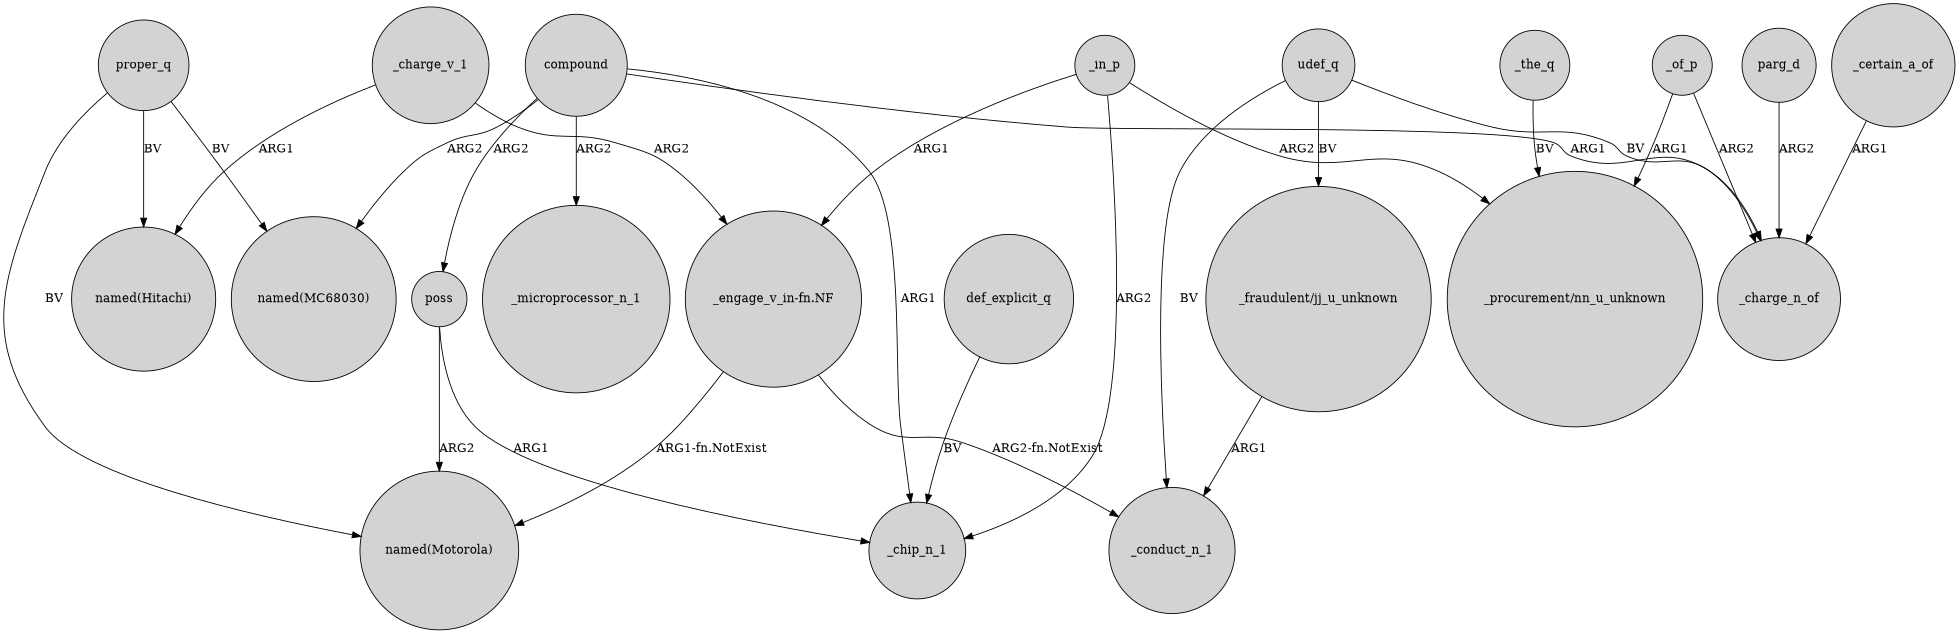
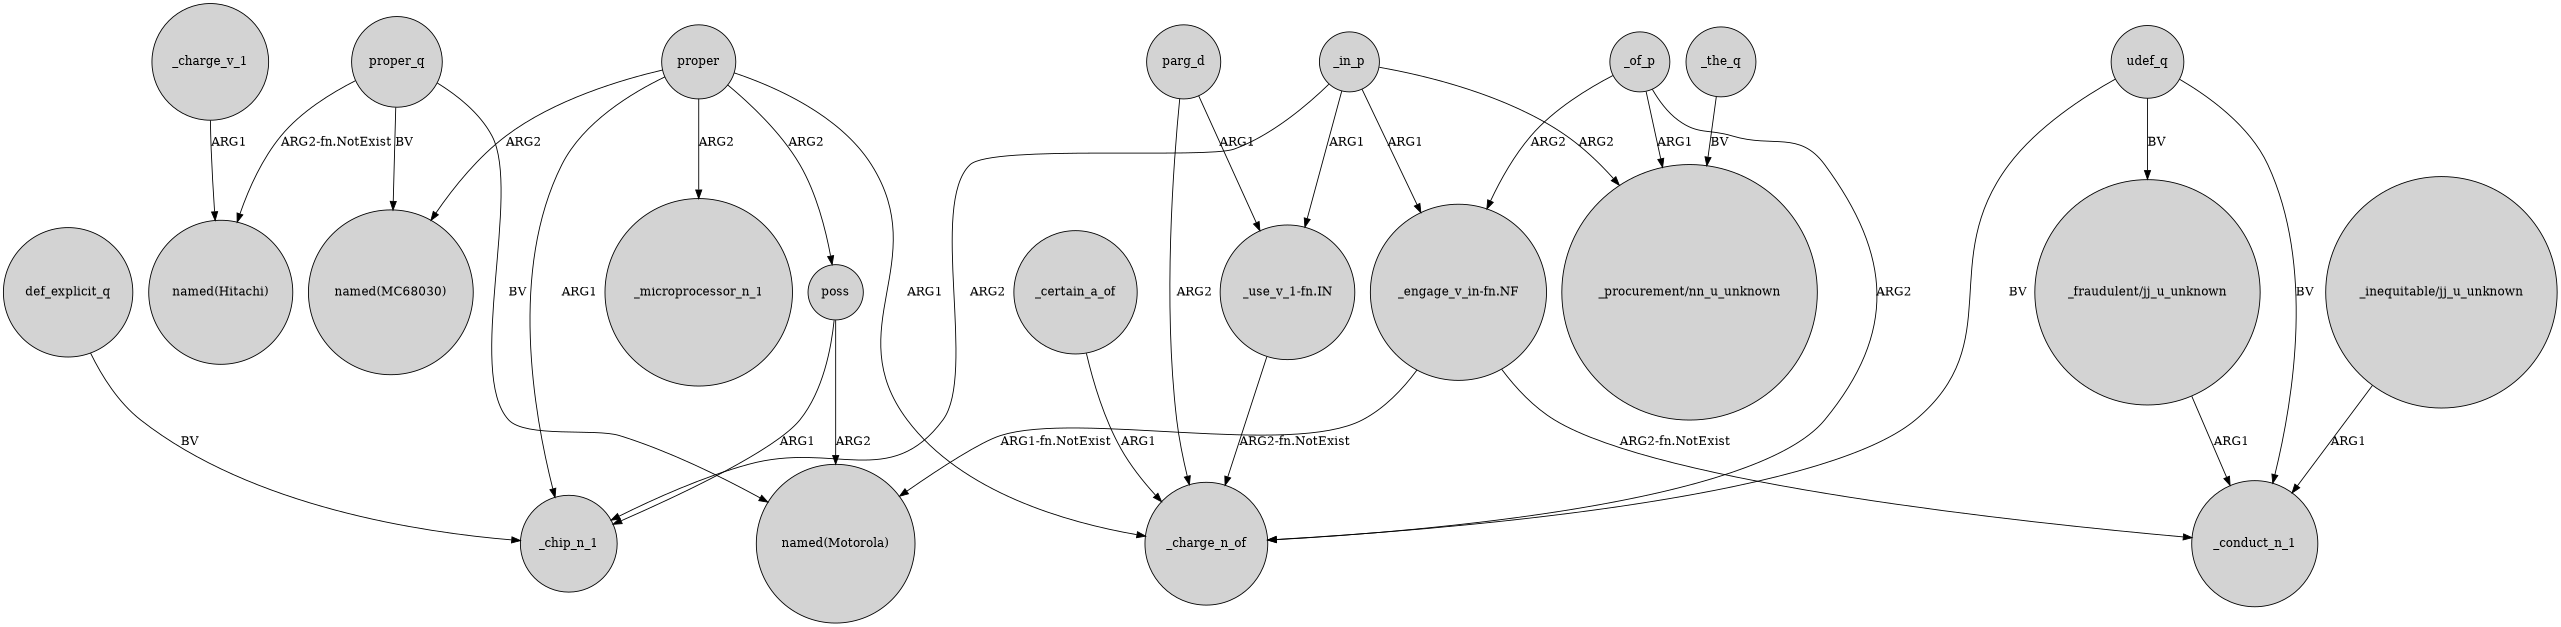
node "compound": label "compound" -> "proper"
edge "_charge_v_1" -> "_engage_v_in-fn.NF": now "_of_p" -> "_engage_v_in-fn.NF"
edge "proper_q" -> "named(Hitachi)": label "BV" -> "ARG2-fn.NotExist"
node "_use_v_1-fn.IN": added
node "_inequitable/jj_u_unknown": added
